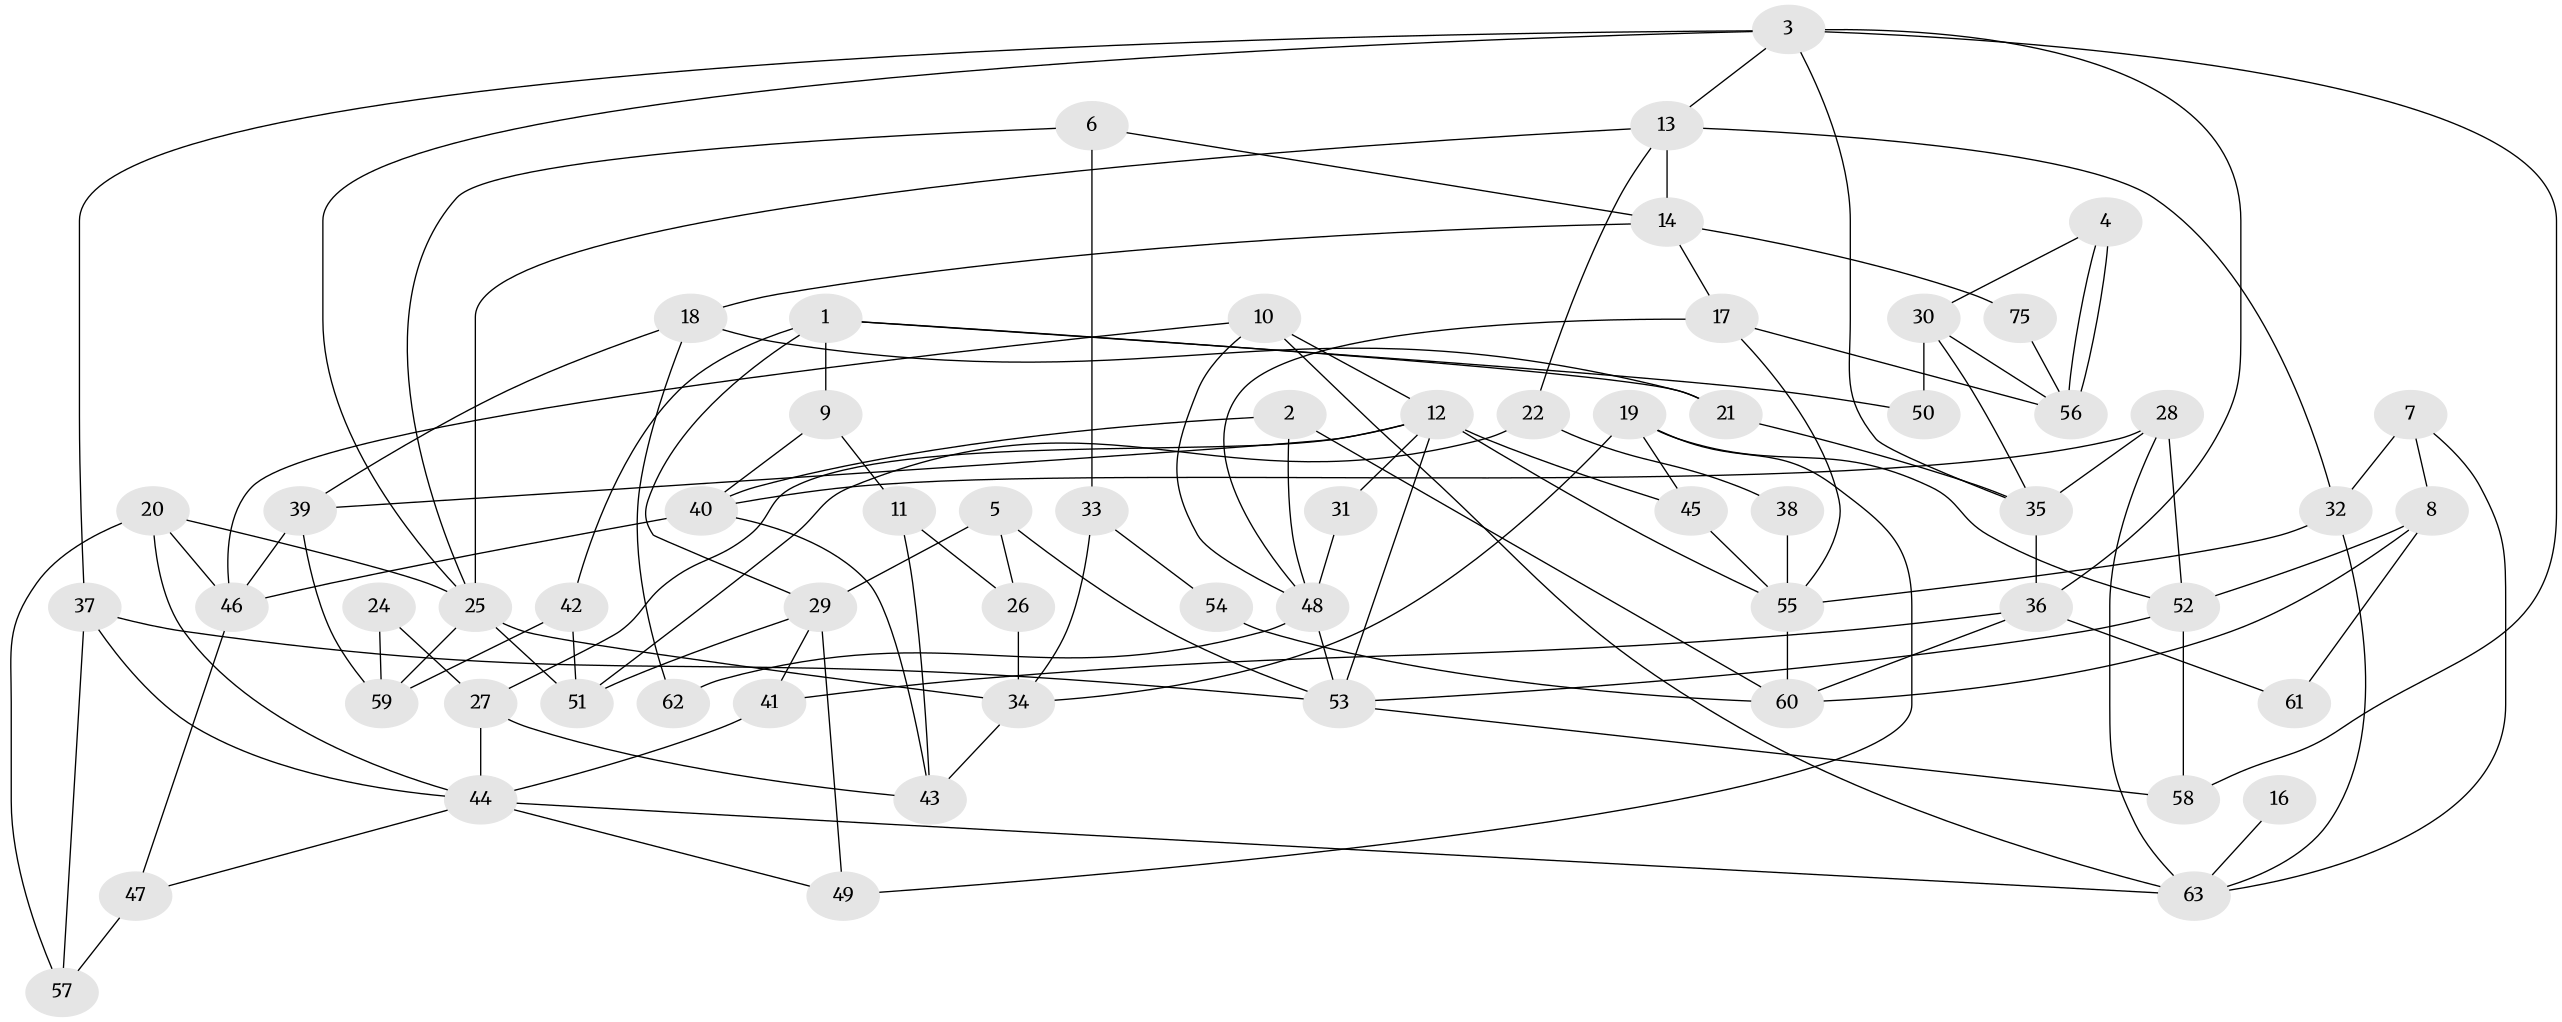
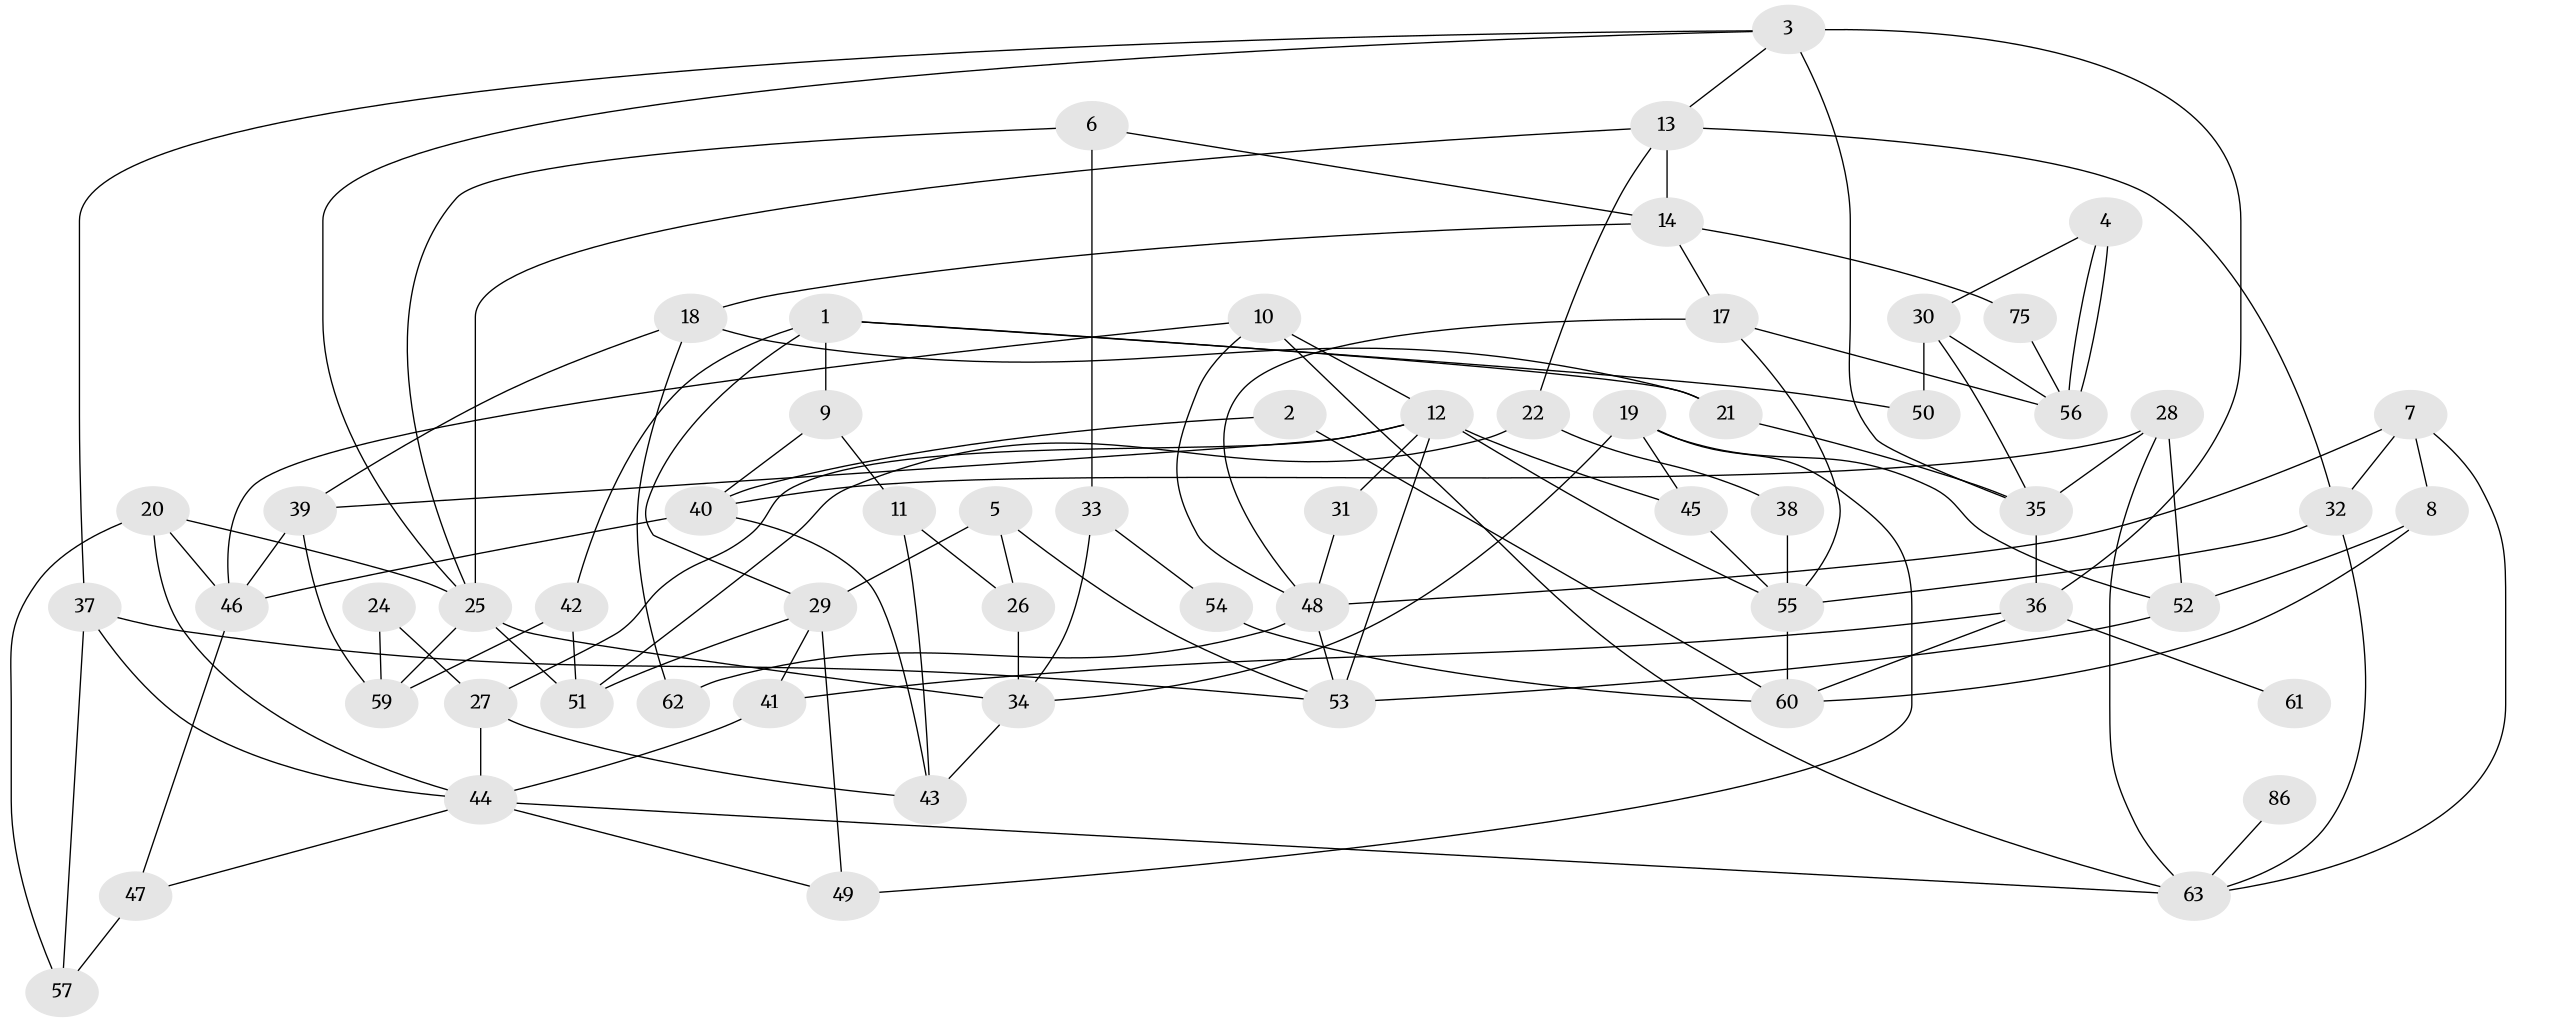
edge "2" -- "48": now "7" -- "48"
edge "8" -- "61": removed
node "58": removed
node "16": label "16" -> "86"
